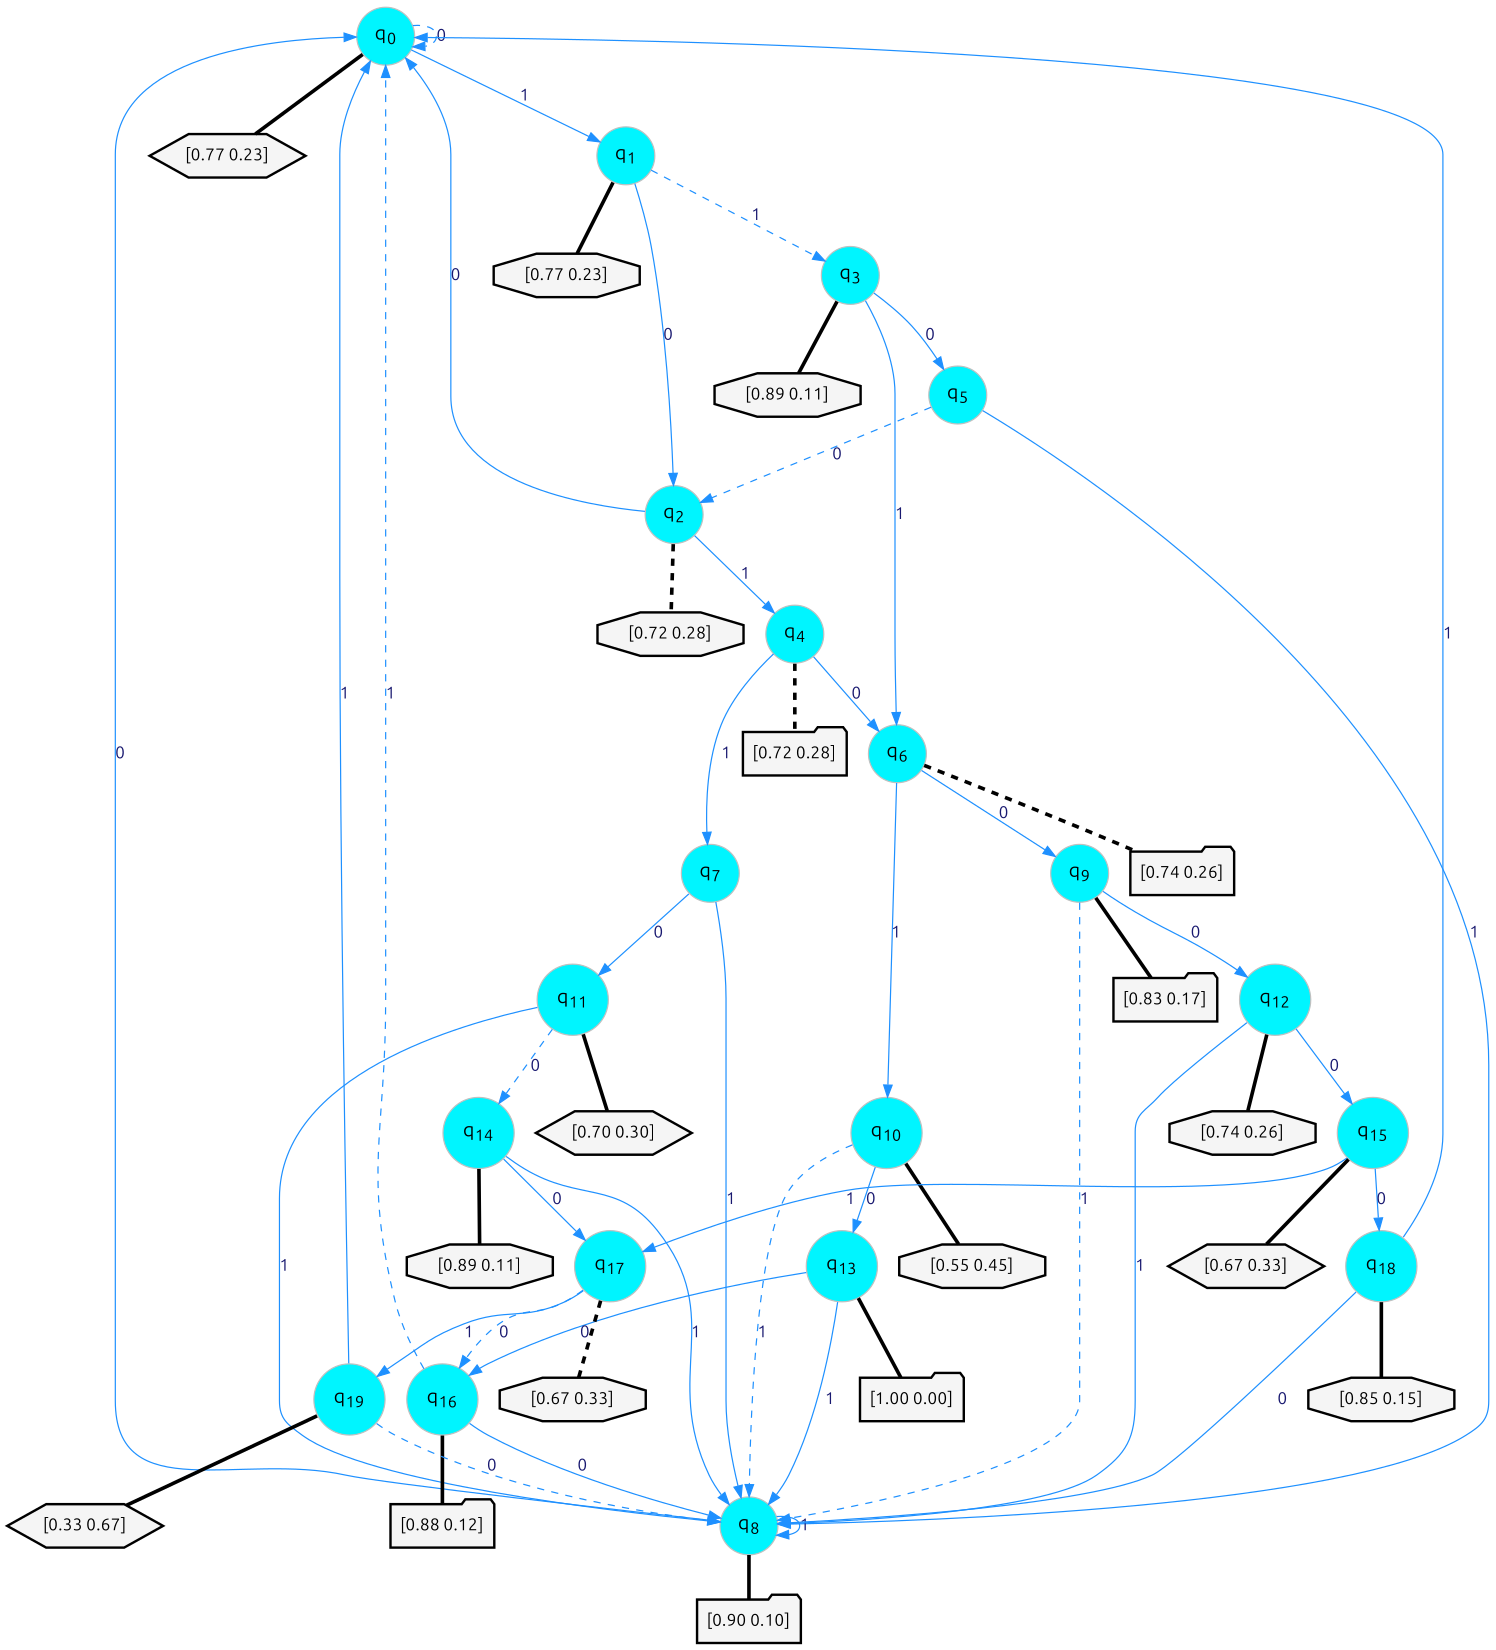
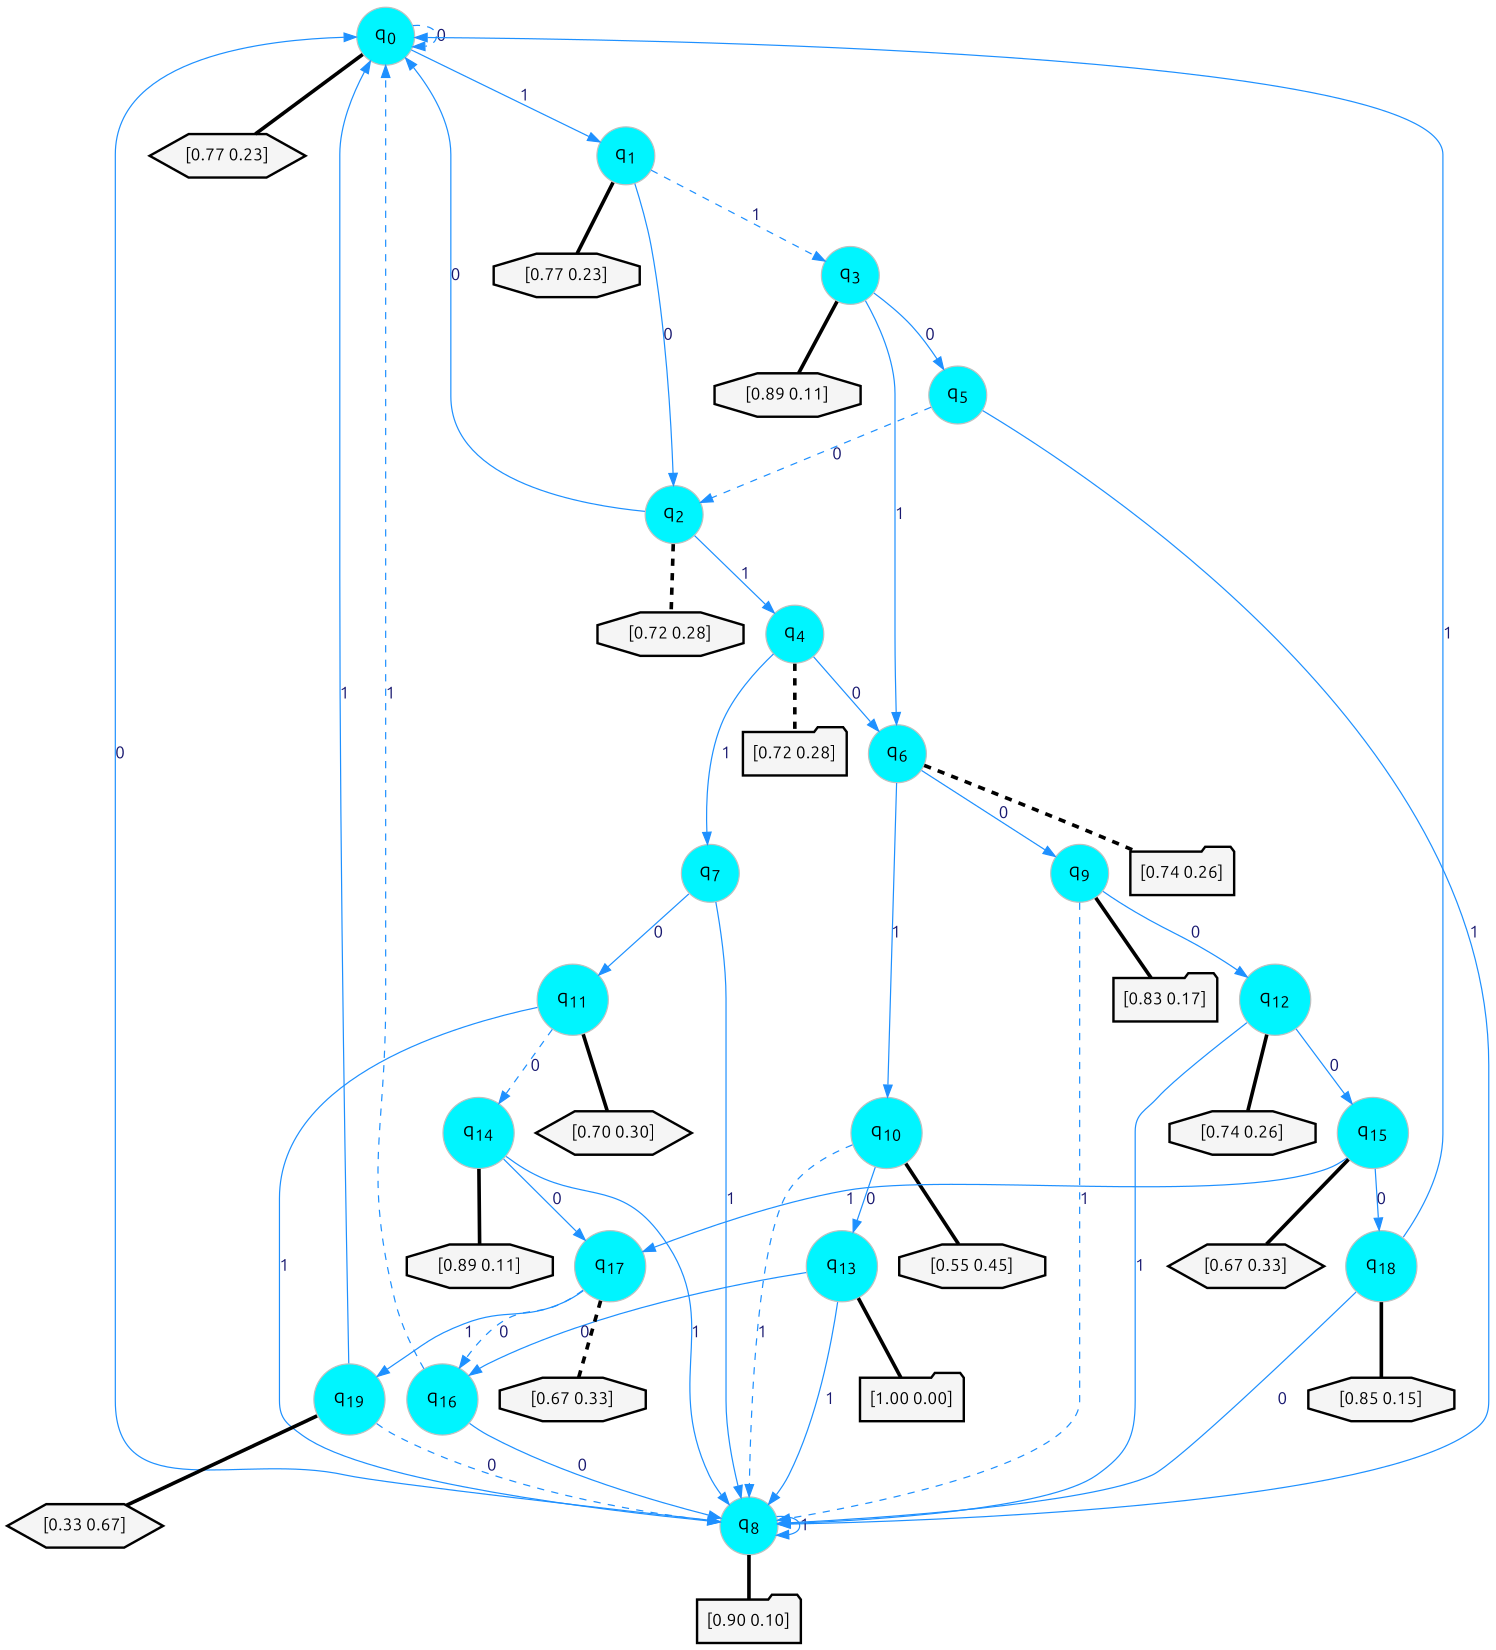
node "[0.88 0.12]": removed
